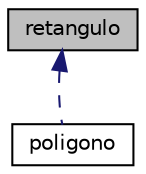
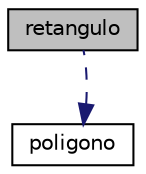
edge "poligono" -> "retangulo": reversed
